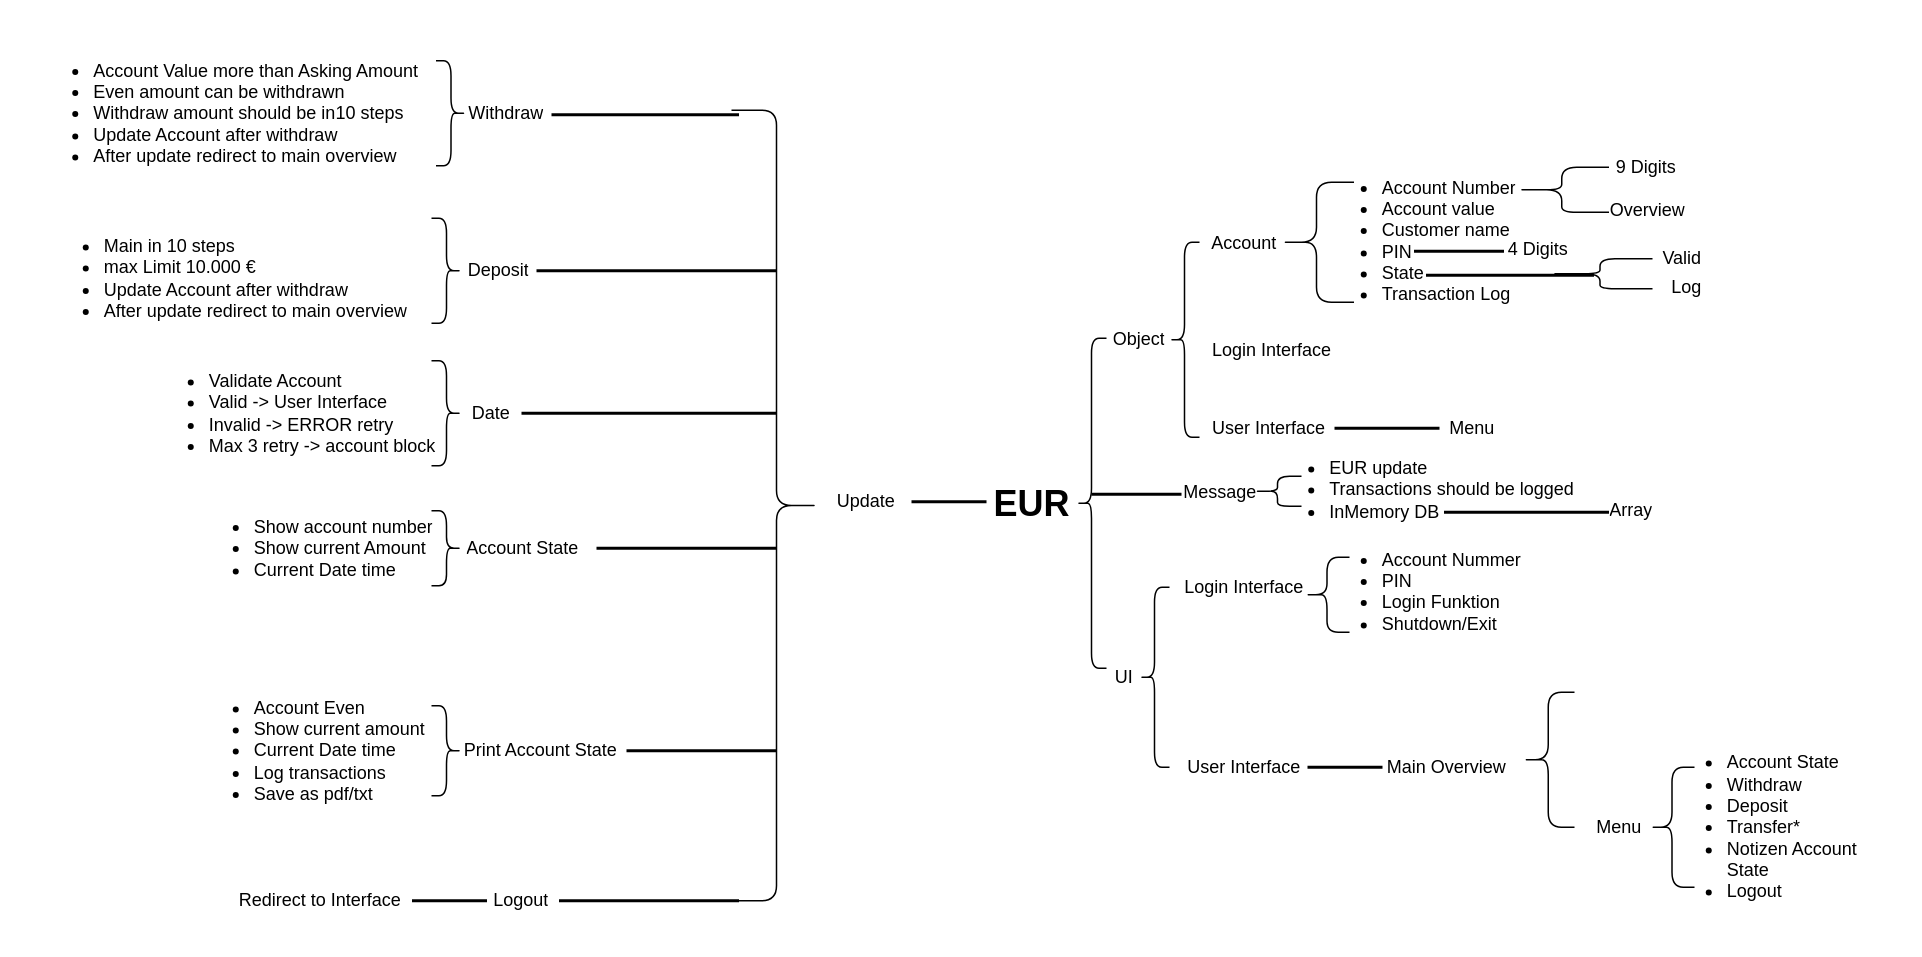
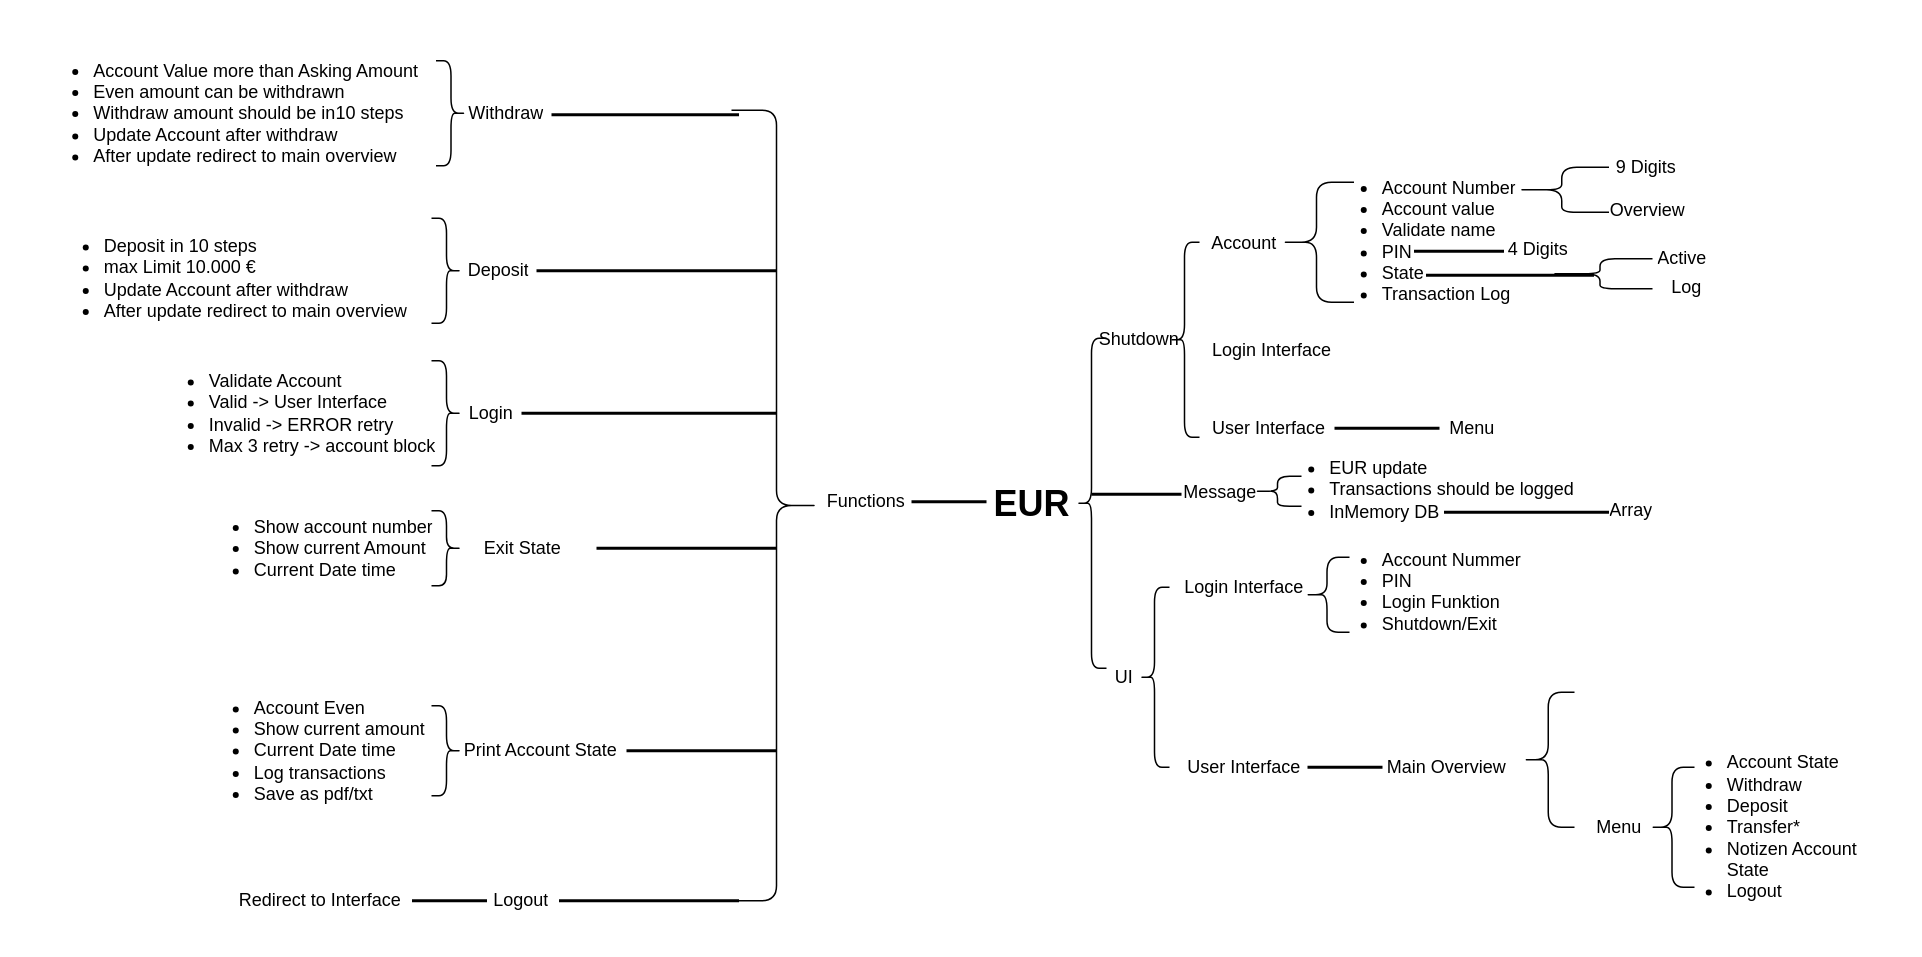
node "Account Number Account value Customer name PIN State Transaction Log": label "Account Number Account value Customer name PIN State Transaction Log" -> "Account Number Account value Validate name PIN State Transaction Log"
node "Valid": label "Valid" -> "Active"
node "Main in 10 steps max Limit 10.000 € Update Account after withdraw After update redirect to main overview": label "Main in 10 steps max Limit 10.000 € Update Account after withdraw After update redirect to main overview" -> "Deposit in 10 steps max Limit 10.000 € Update Account after withdraw After update redirect to main overview"
node "Object": label "Object" -> "Shutdown"
node "Date": label "Date" -> "Login"
node "Update": label "Update" -> "Functions"
node "Account State": label "Account State" -> "Exit State"
